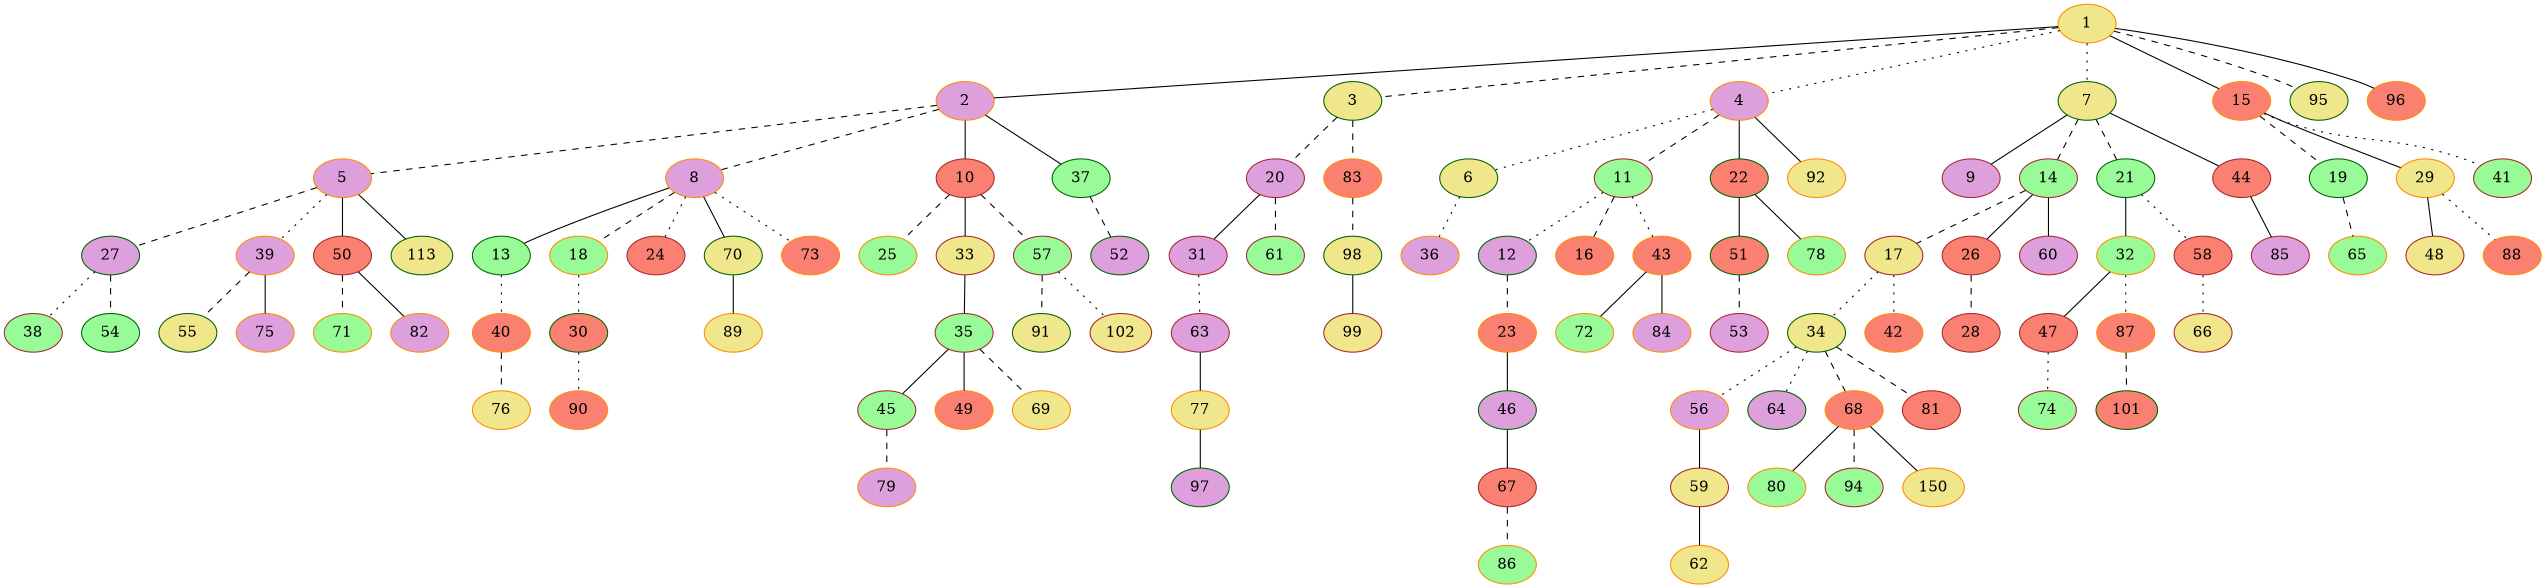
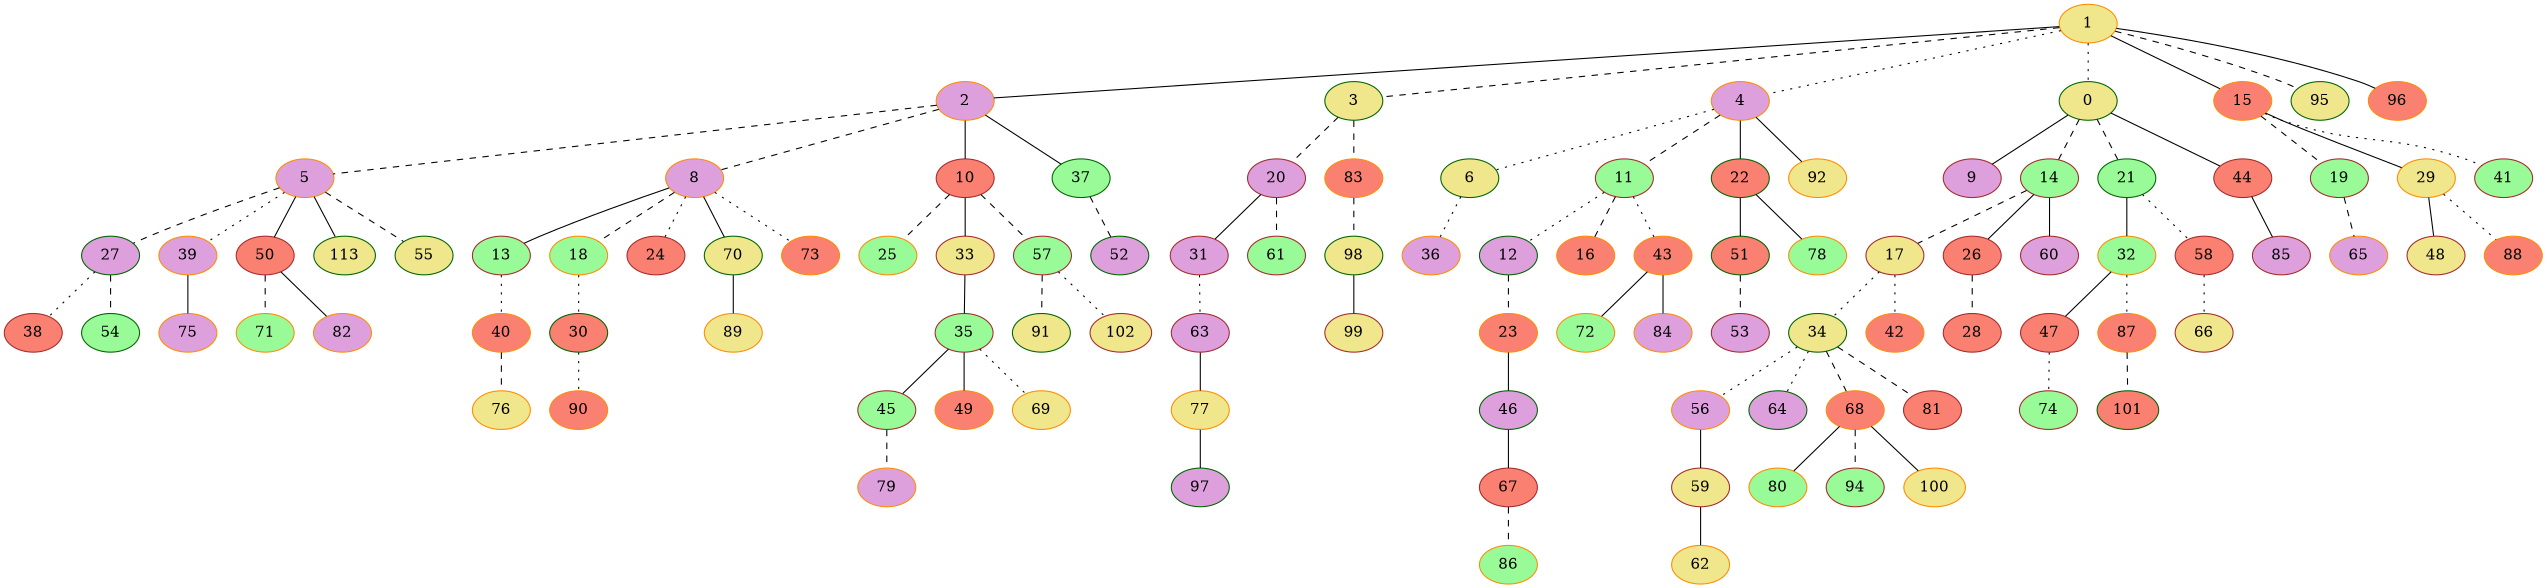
node "7": label "7" -> "0"
node "19": color darkgreen -> brown
node "13": color darkgreen -> brown
node "65": fillcolor palegreen -> plum
edge "39" -- "55": now "5" -- "55"
node "38": fillcolor palegreen -> salmon
edge "35" -- "69": style dashed -> dotted
node "150": label "150" -> "100"
